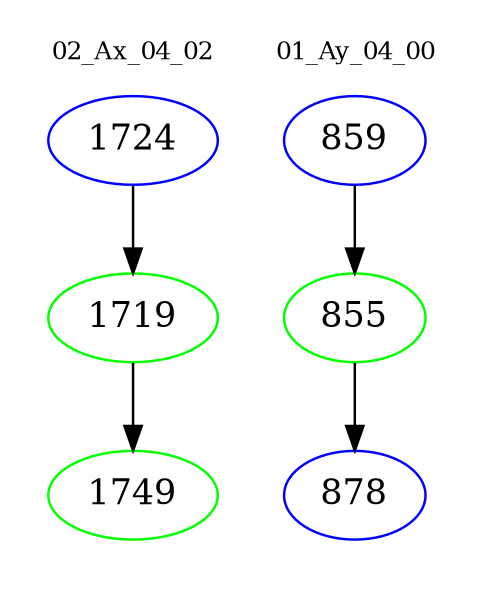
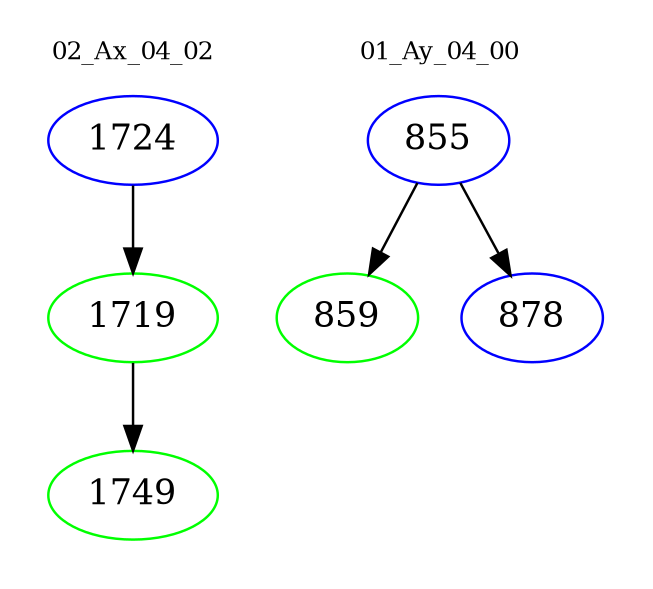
node "859": color blue -> green
edge "859" -> "855": reversed
node "855": color green -> blue
